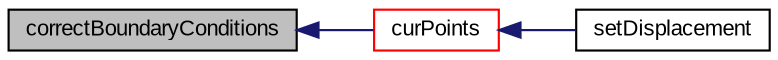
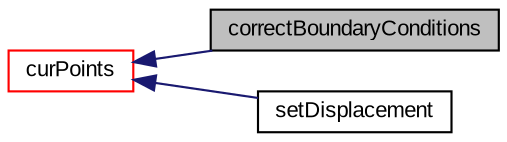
edge "curPoints" -> "correctBoundaryConditions": reversed
